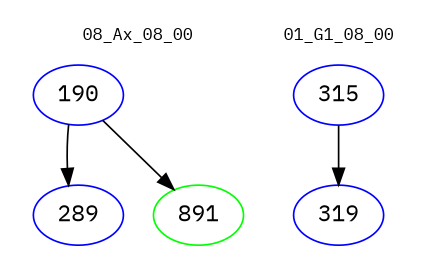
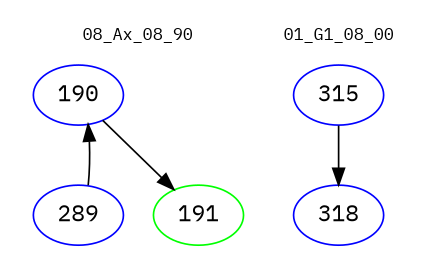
cluster "08_Ax_08_00": label "08_Ax_08_00" -> "08_Ax_08_90"
edge "190" -> "289": reversed
node "891": label "891" -> "191"
node "319": label "319" -> "318"
